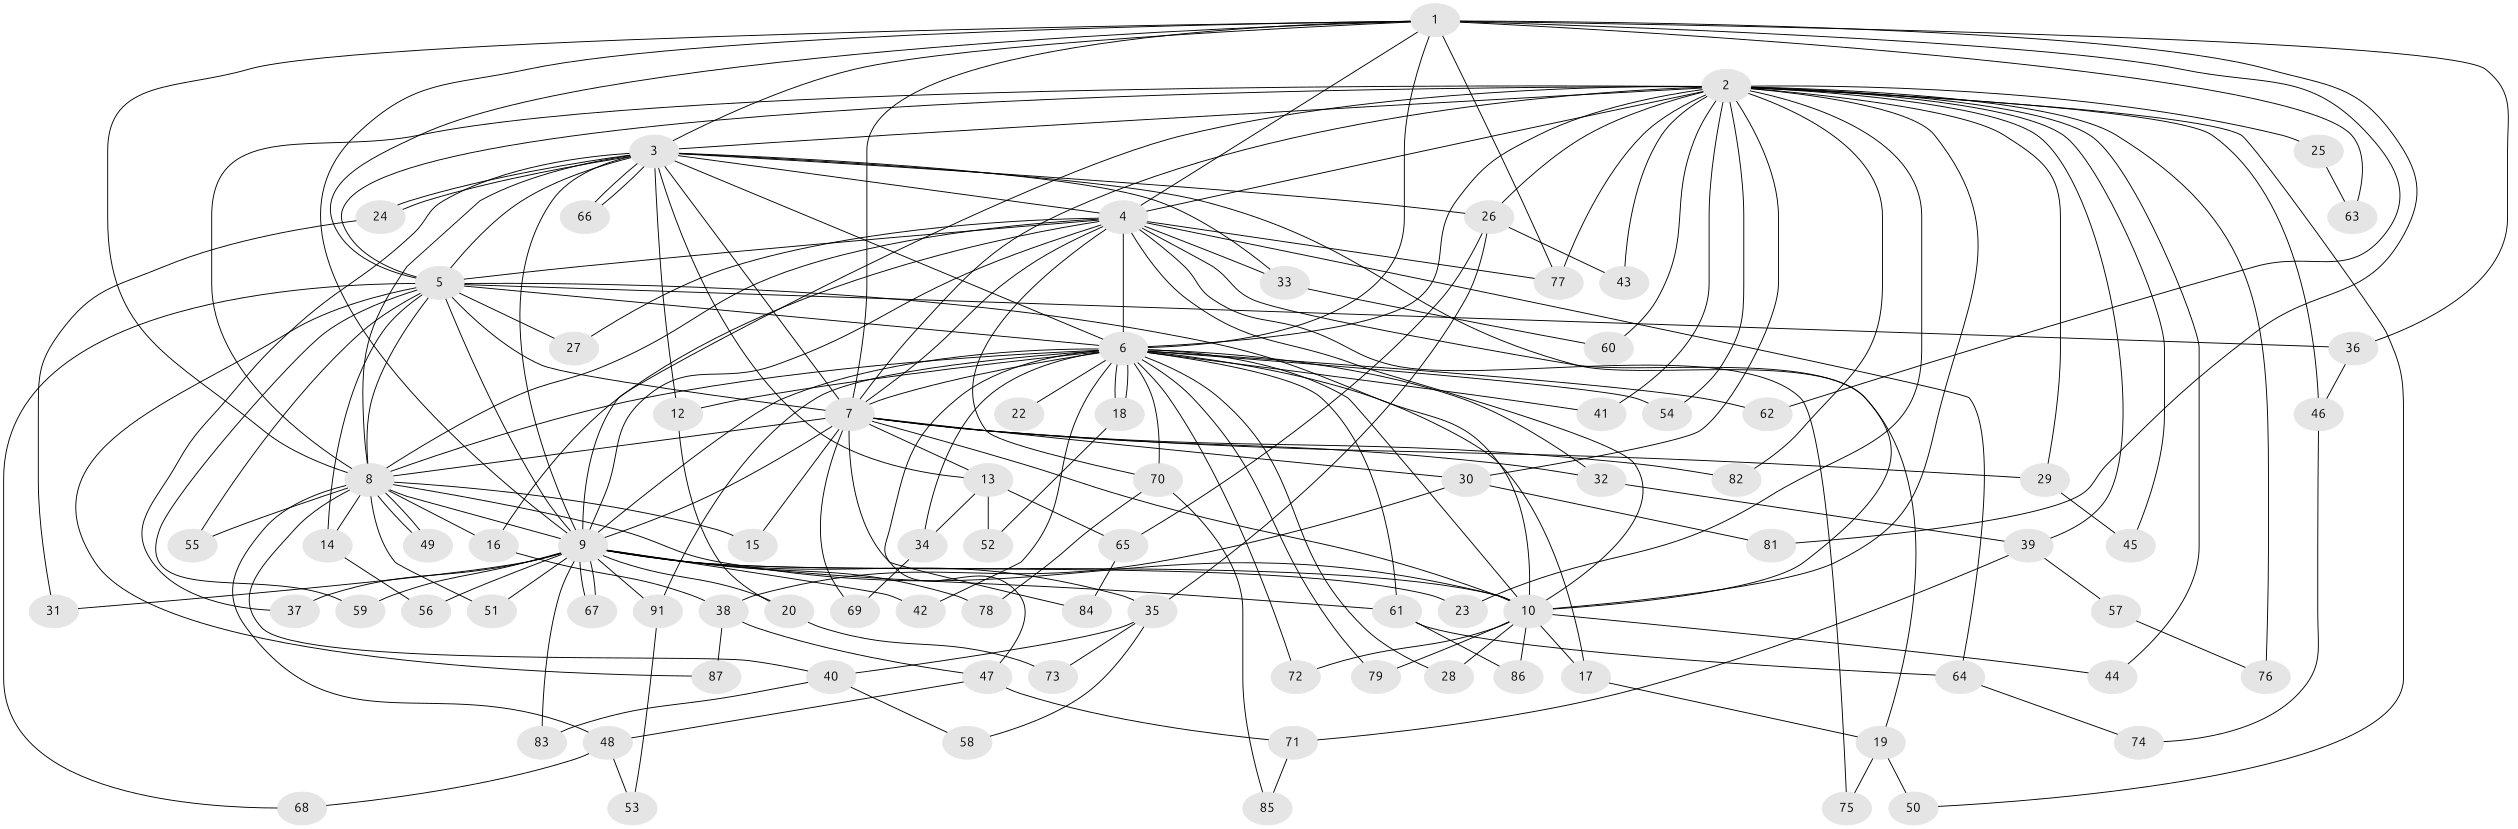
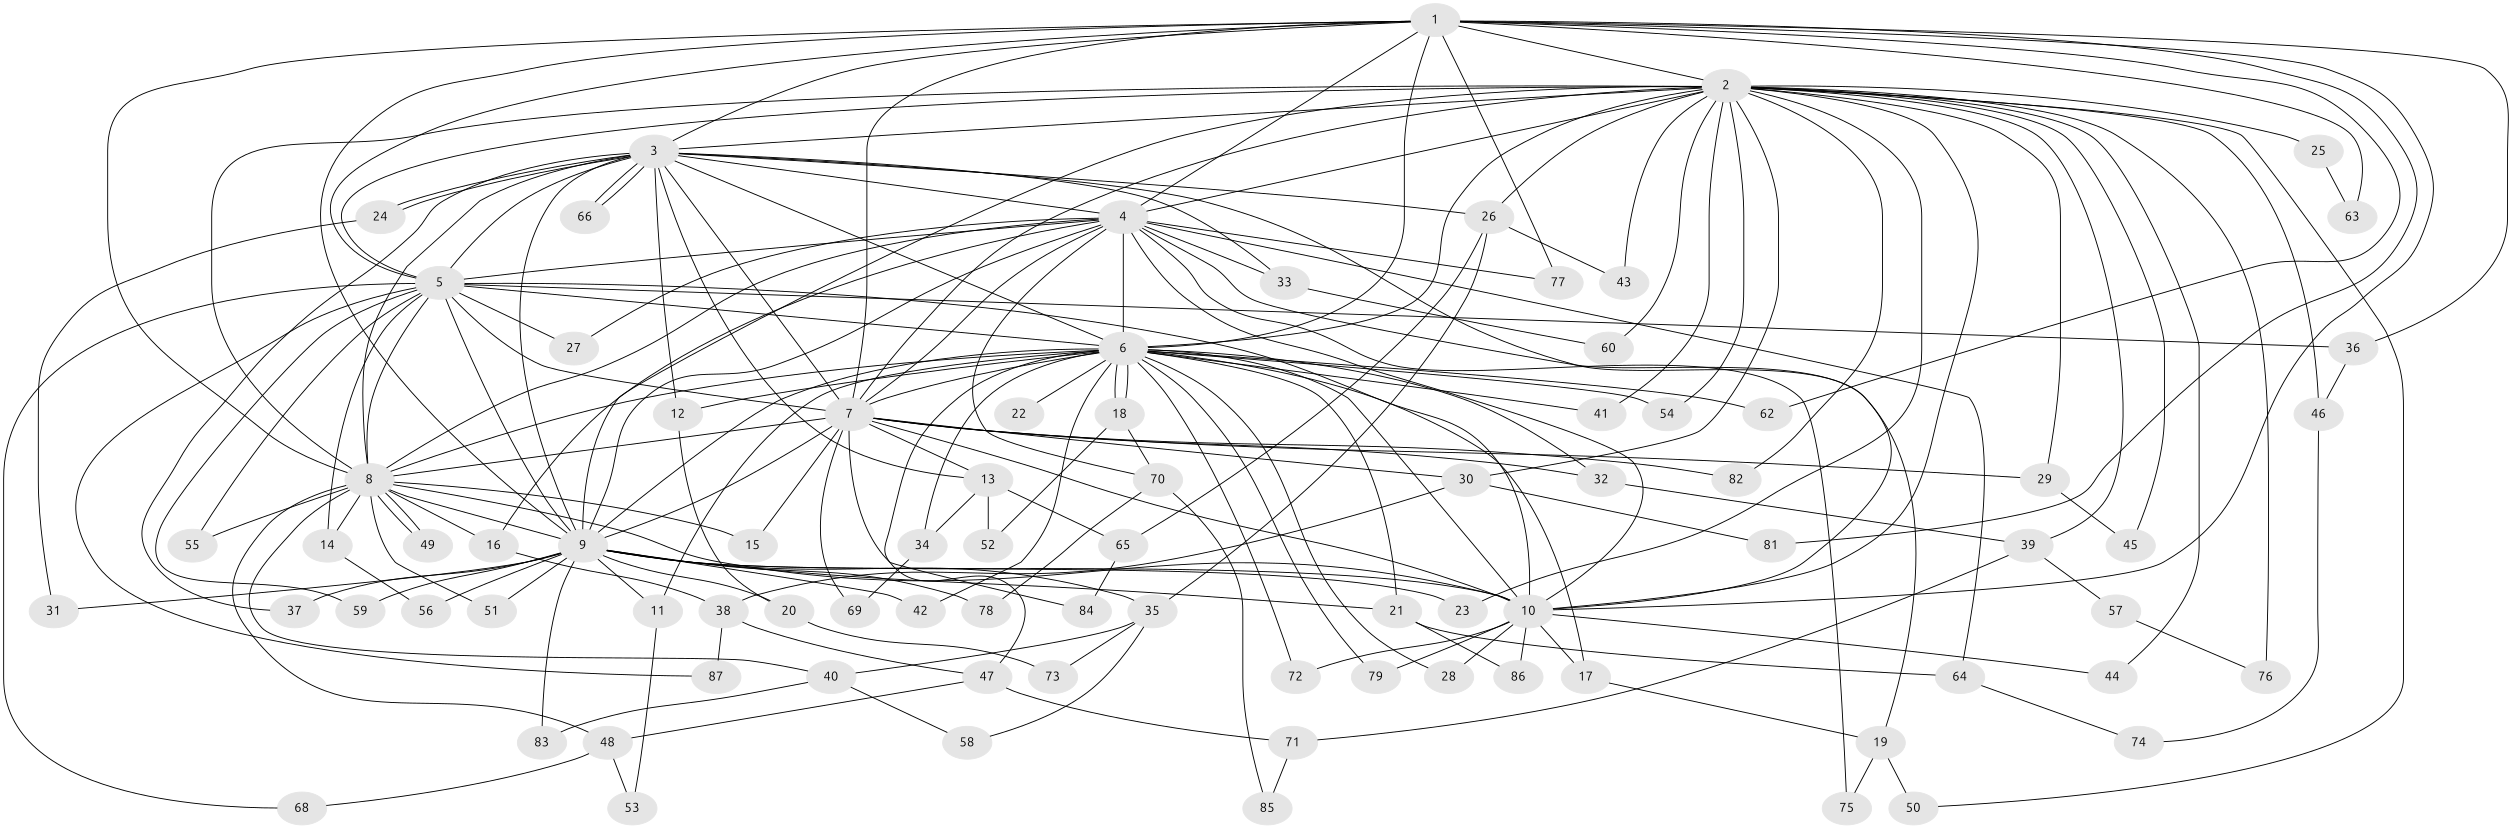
edge "2" -- "77": now "2" -- "1"
edge "1" -- "10": added
edge "6" -- "70": now "18" -- "70"
node "67": removed
node "91": label "91" -> "11"
node "61": label "61" -> "21"
